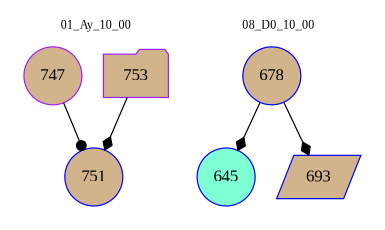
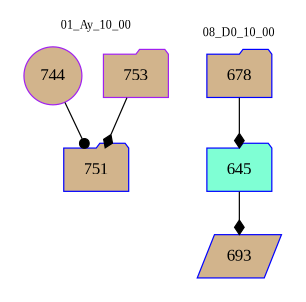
node "747": label "747" -> "744"
node "678": shape circle -> folder
edge "678" -> "693": now "645" -> "693"
node "751": shape circle -> folder
node "645": shape circle -> folder
